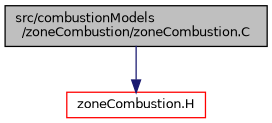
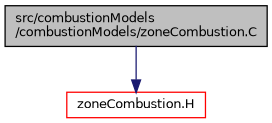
node "src/combustionModels /zoneCombustion/zoneCombustion.C": label "src/combustionModels /zoneCombustion/zoneCombustion.C" -> "src/combustionModels /combustionModels/zoneCombustion.C"
